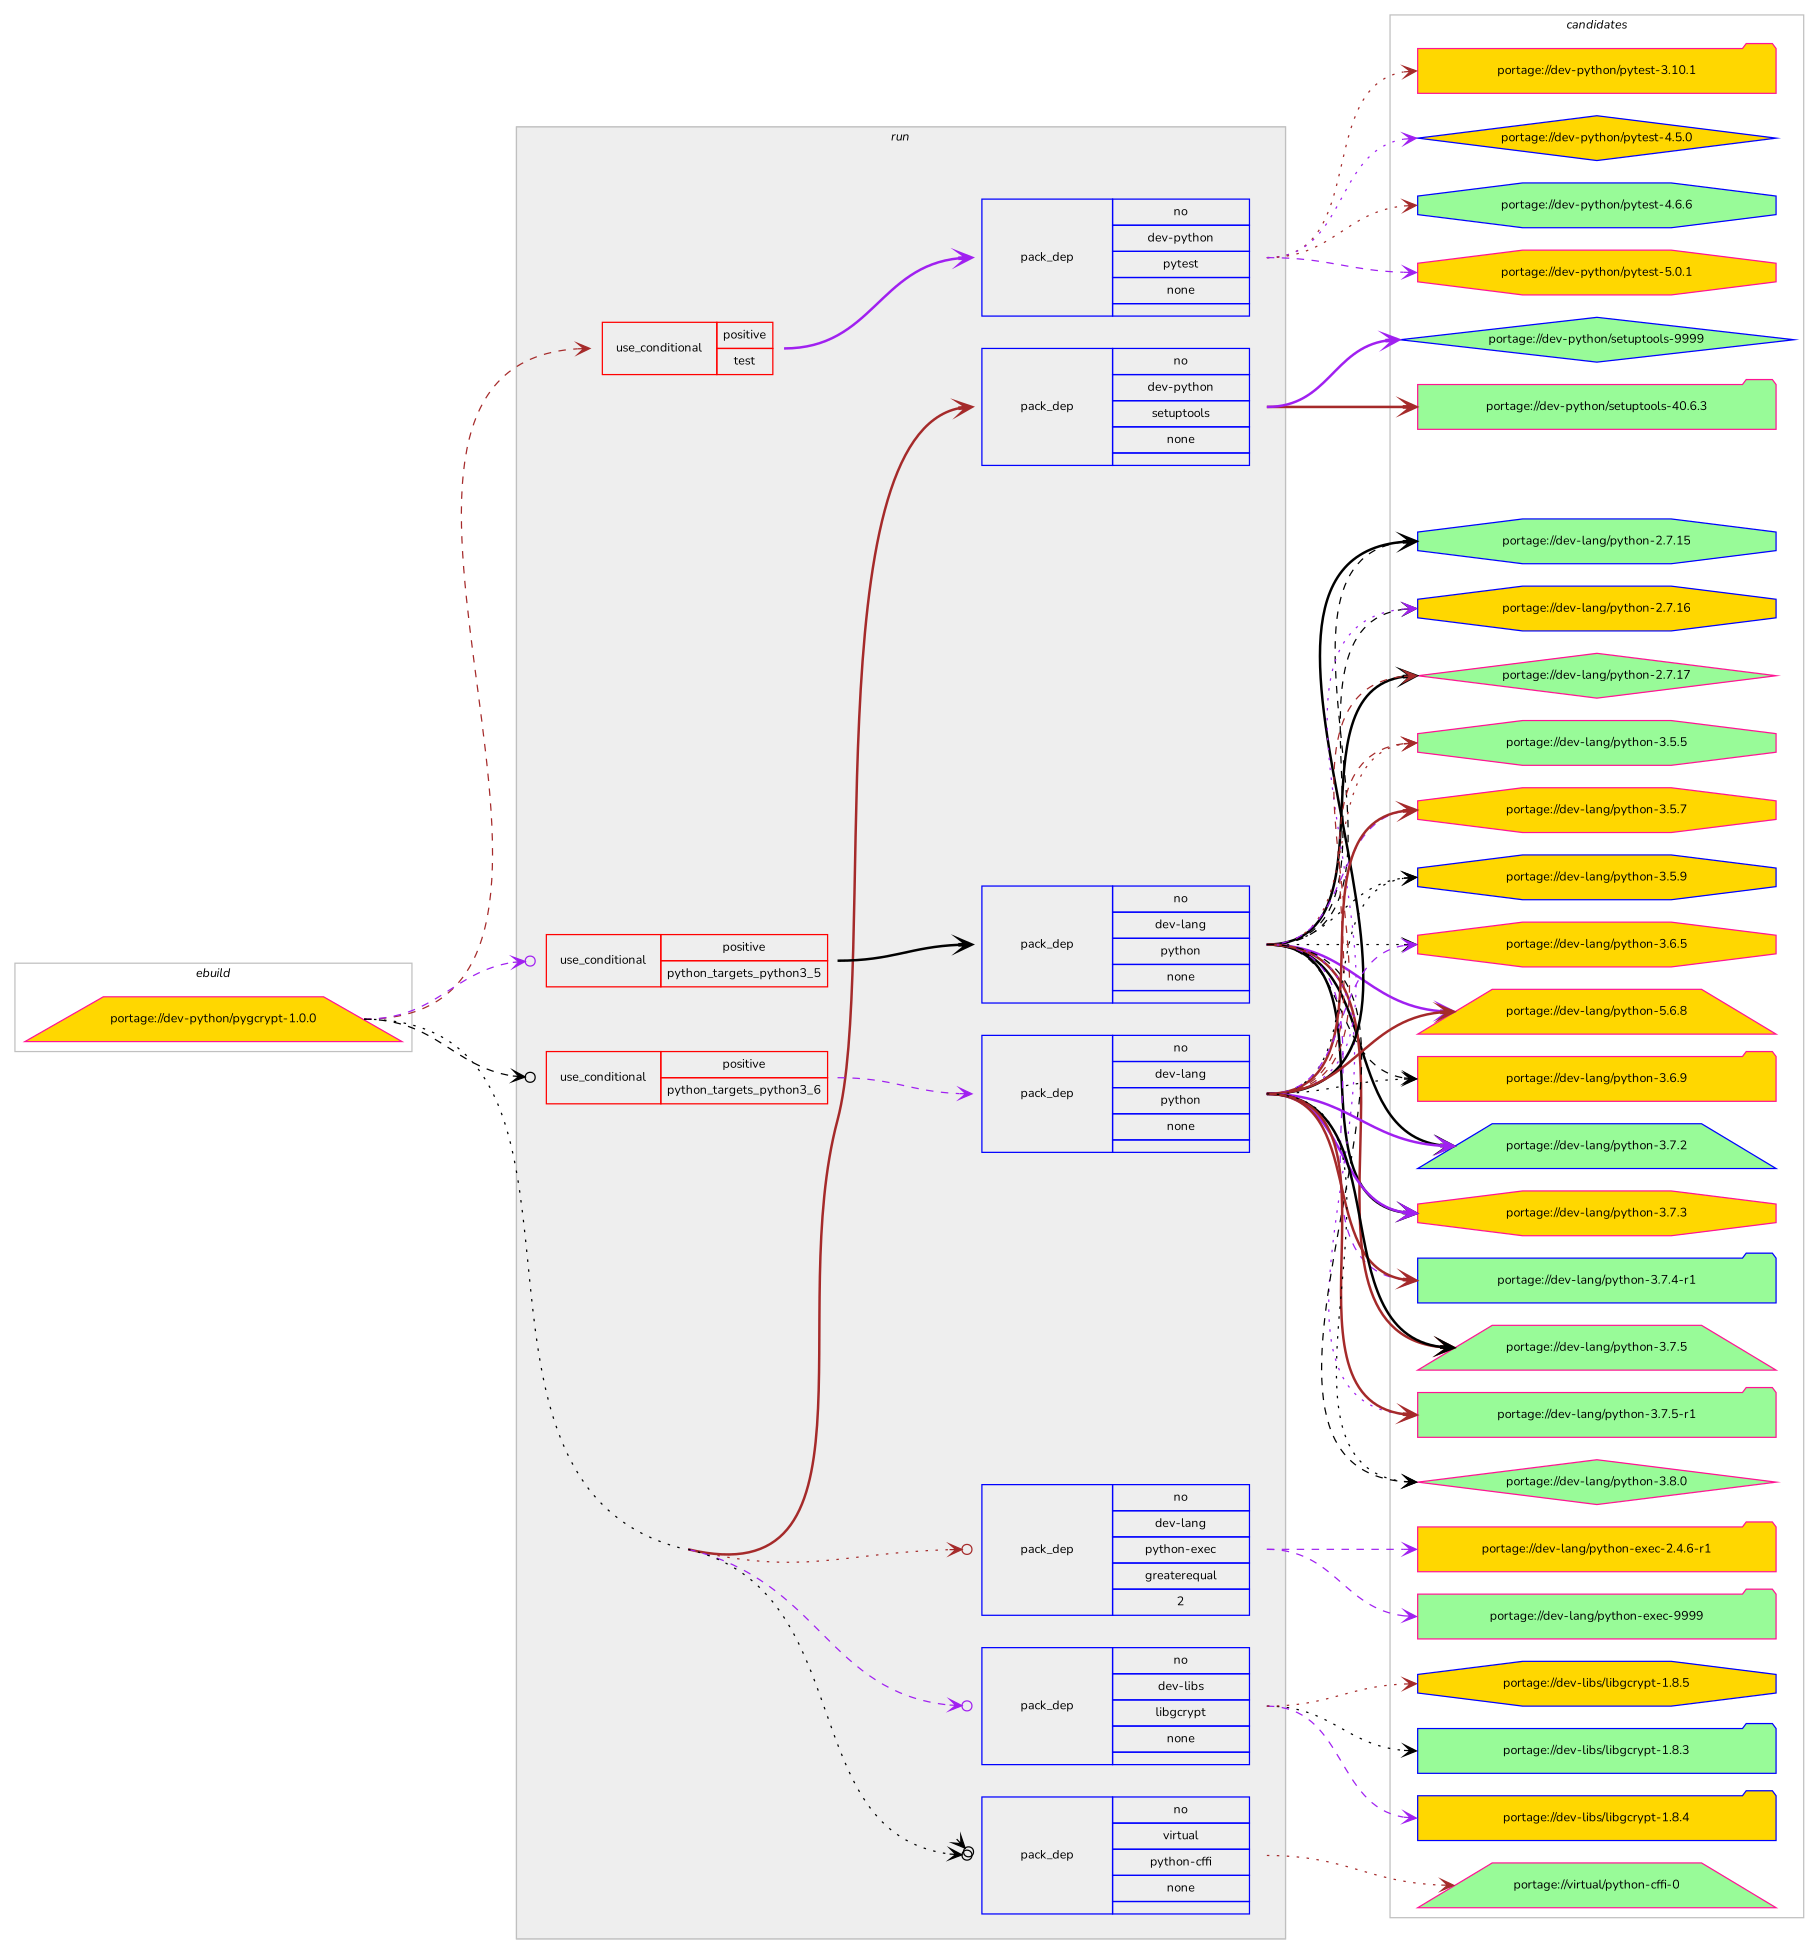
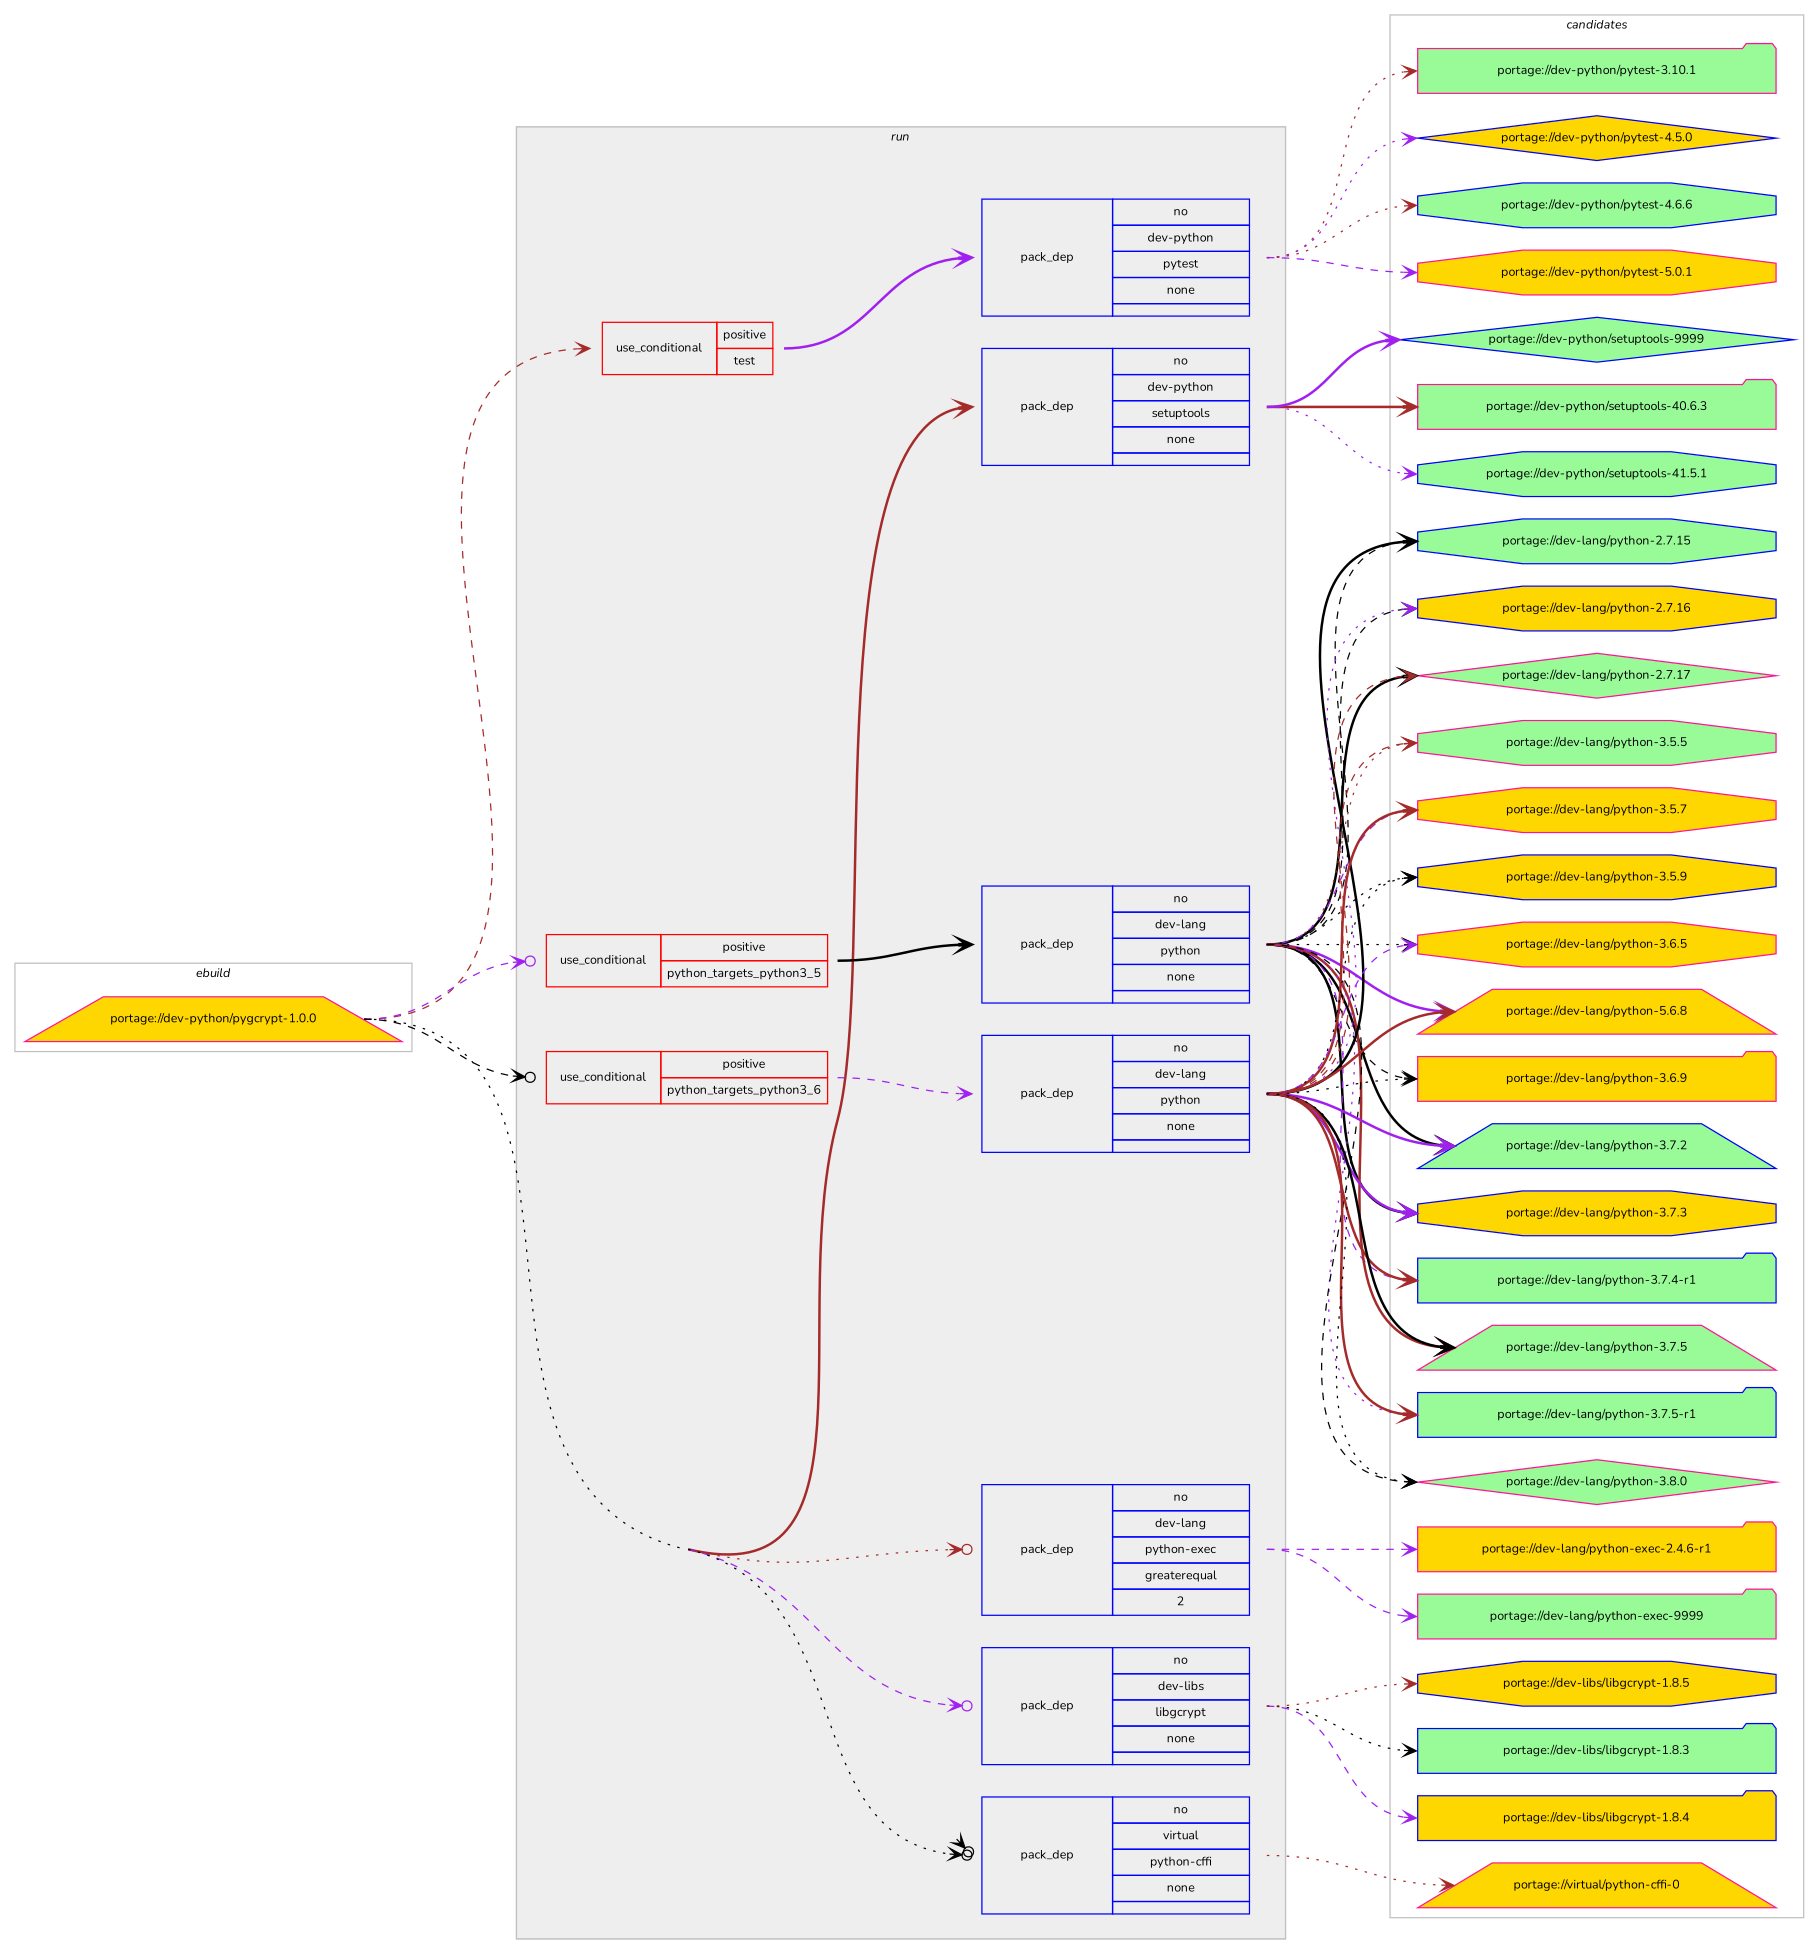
node "portage://dev-python/pytest-3.10.1": fillcolor gold -> palegreen
node "portage://dev-python/setuptools-41.5.1": added
node "portage://dev-lang/python-3.7.3": color deeppink -> blue
node "portage://dev-lang/python-3.7.5-r1": color deeppink -> blue
node "portage://virtual/python-cffi-0": fillcolor palegreen -> gold
